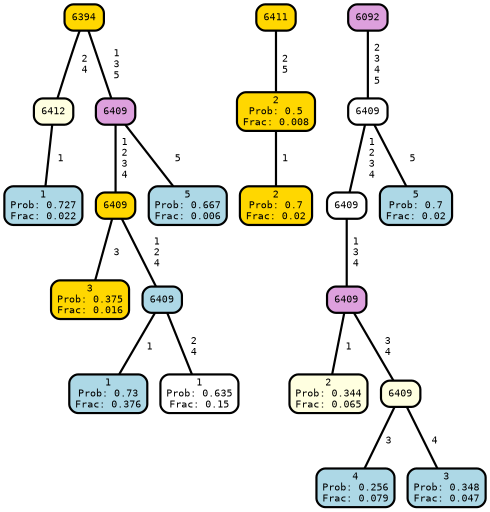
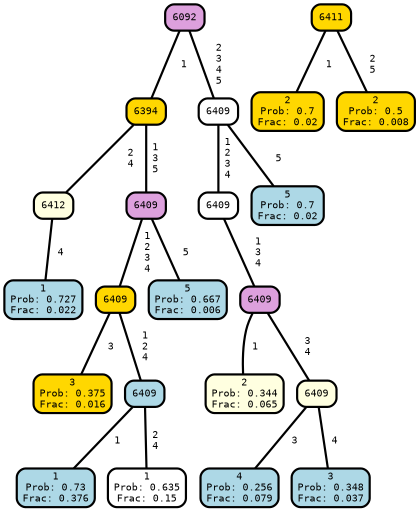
edge "6092" -- "6394": added, label "1"
edge "6412" -- "1 Prob: 0.727 Frac: 0.022": label " 1" -> " 4"
edge "2 Prob: 0.5 Frac: 0.008" -- "2 Prob: 0.7 Frac: 0.02": now "6411" -- "2 Prob: 0.7 Frac: 0.02"
node "3 Prob: 0.348 Frac: 0.047": label "3 Prob: 0.348 Frac: 0.047" -> "3 Prob: 0.348 Frac: 0.037"
